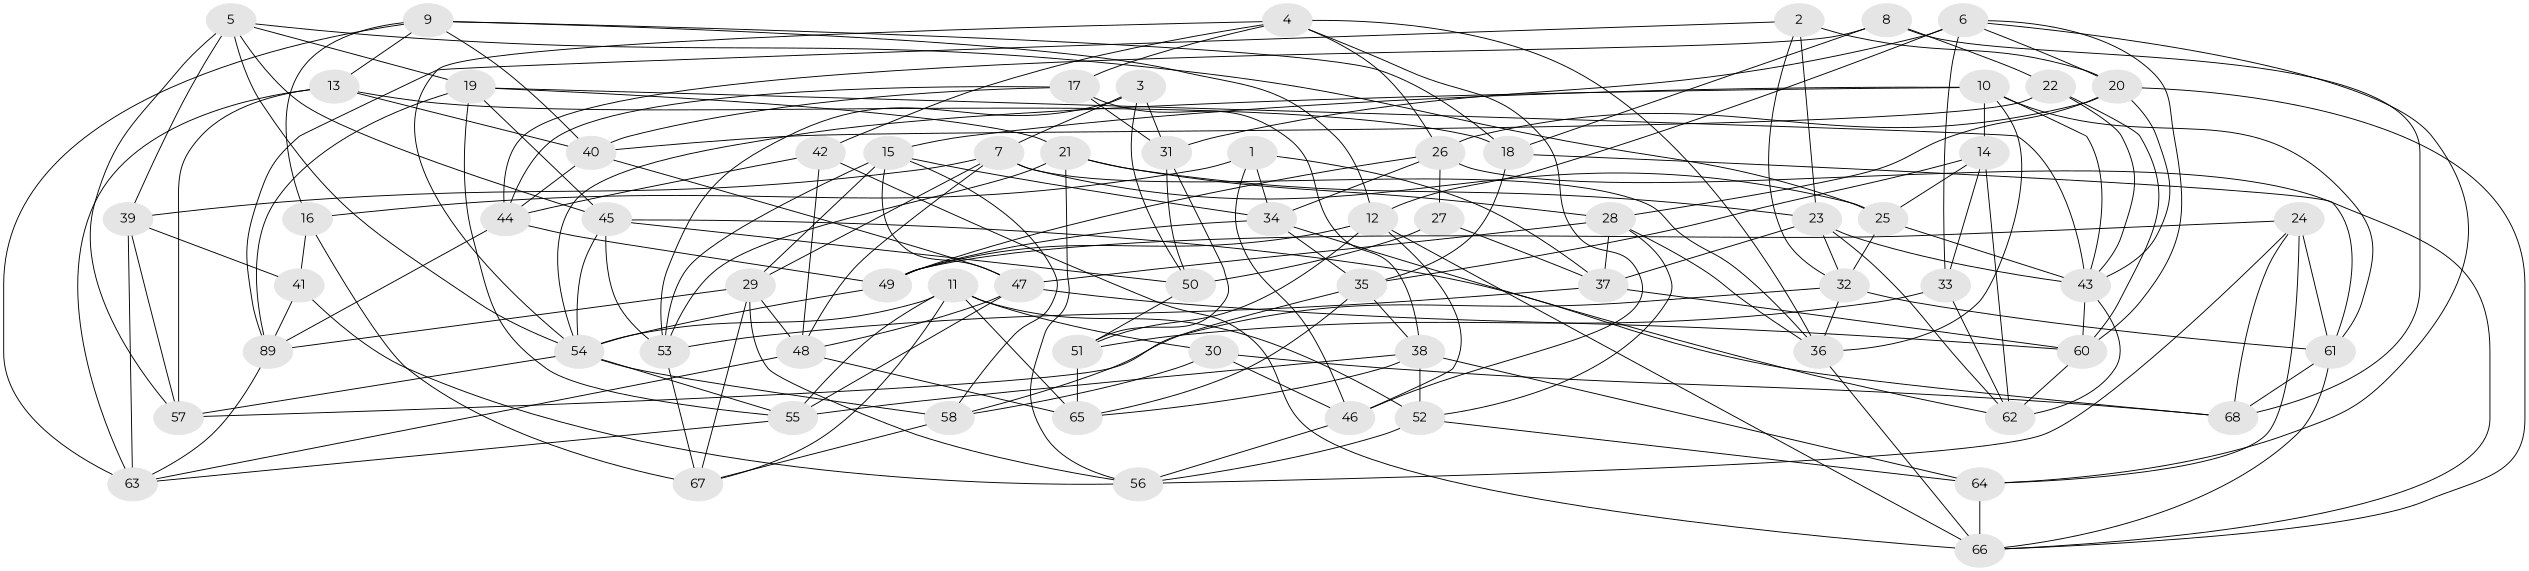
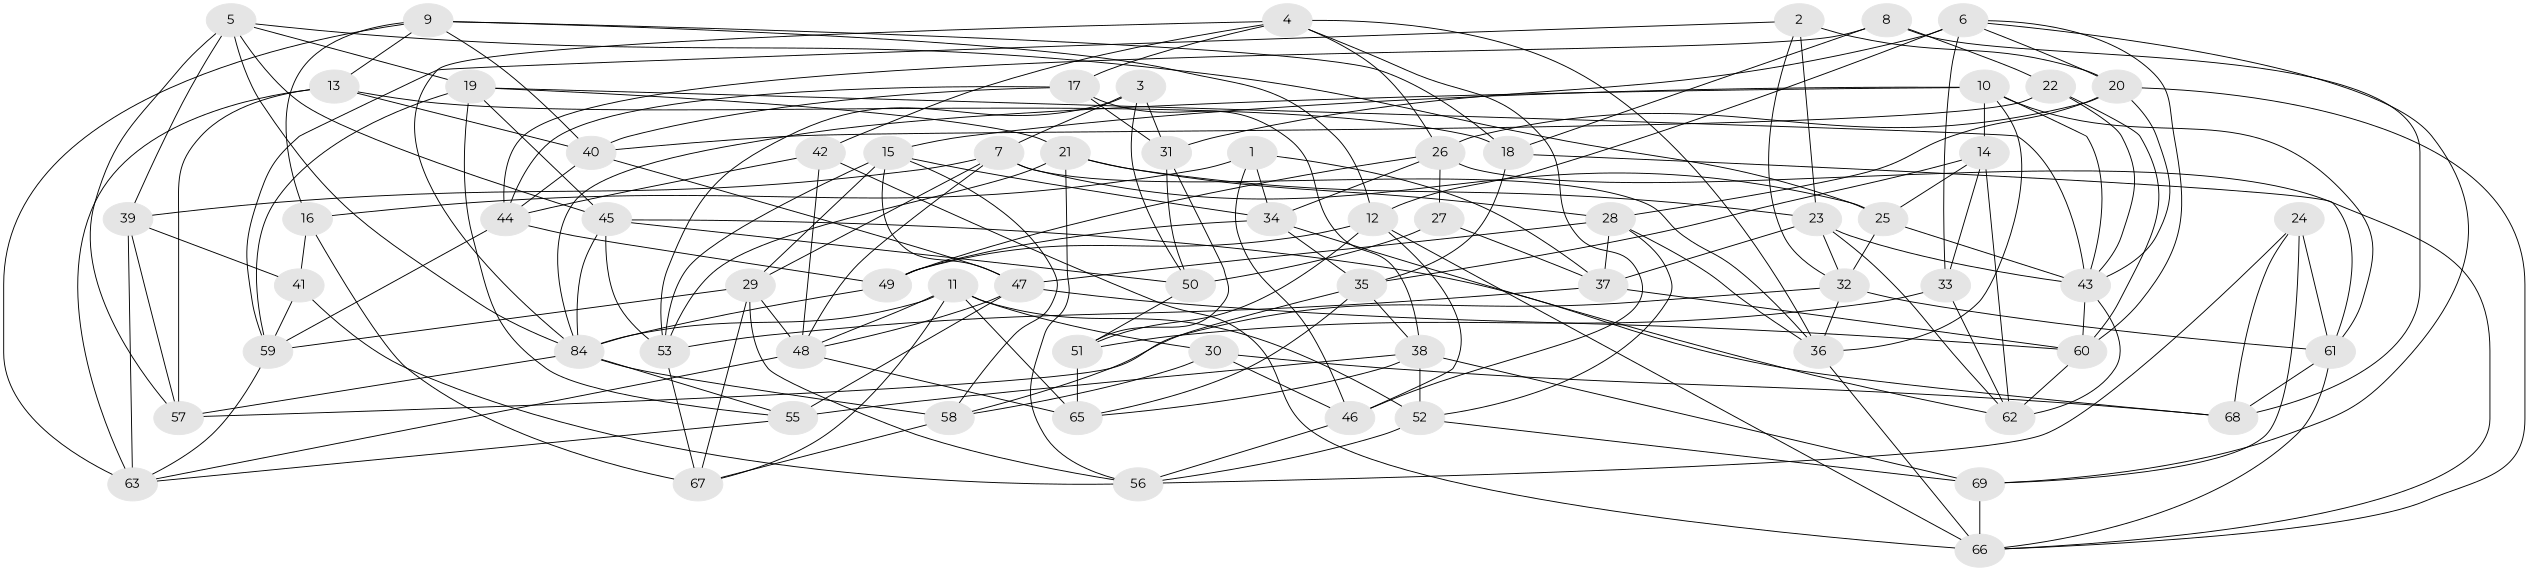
edge "24" -- "49": removed
edge "11" -- "55": now "11" -- "48"
node "89": label "89" -> "59"
node "54": label "54" -> "84"
node "64": label "64" -> "69"
